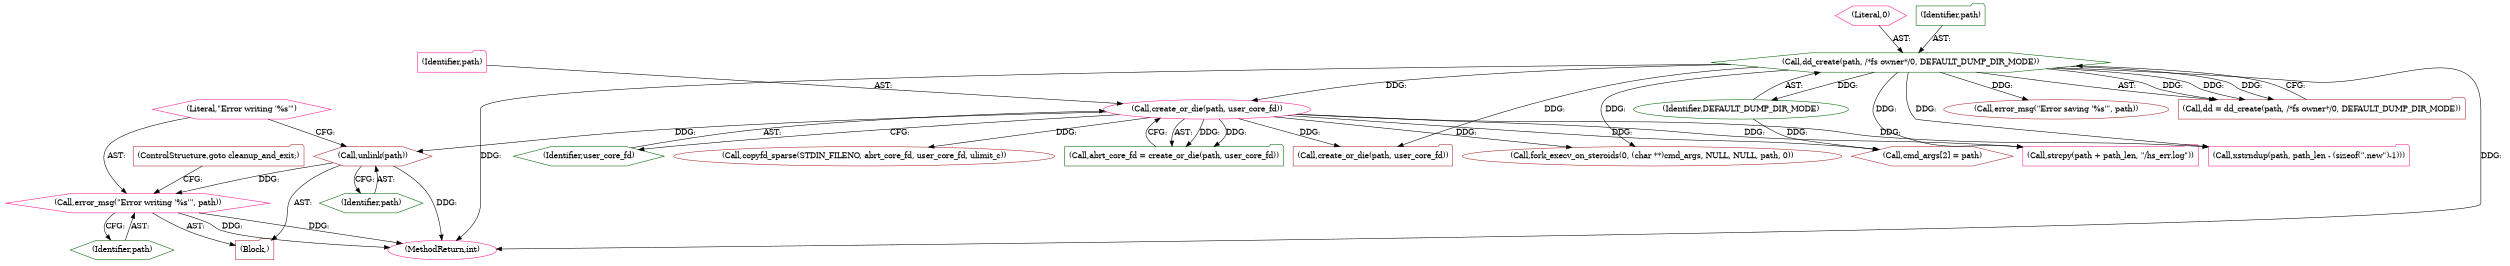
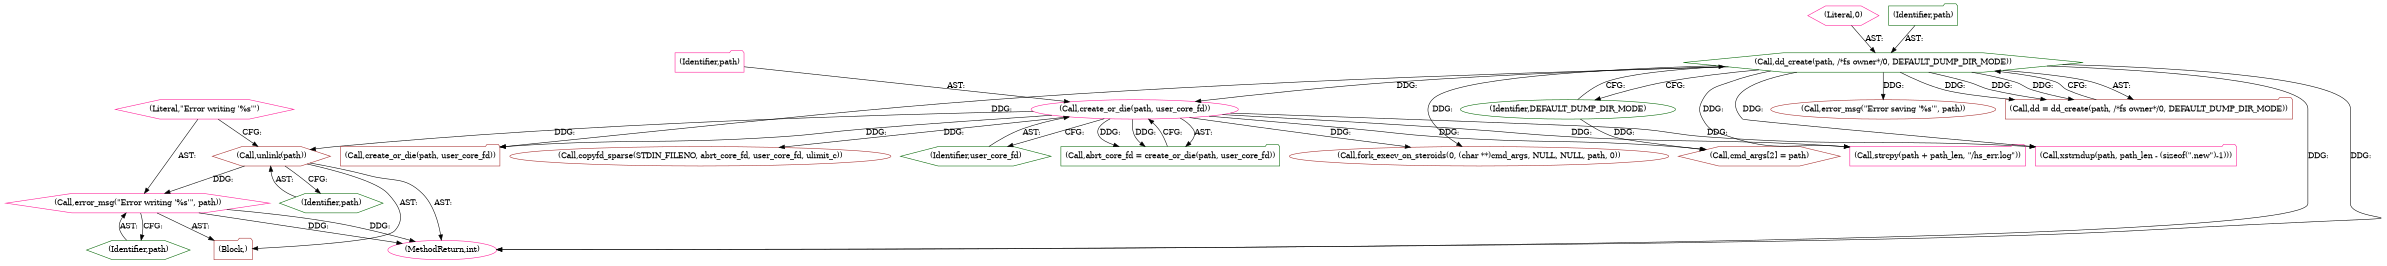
edge "(Identifier,DEFAULT_DUMP_DIR_MODE)" -> "(Call,dd_create(path, /*fs owner*/0, DEFAULT_DUMP_DIR_MODE))": label "AST: " -> "CFG: "
edge "(Call,dd_create(path, /*fs owner*/0, DEFAULT_DUMP_DIR_MODE))" -> "(Identifier,DEFAULT_DUMP_DIR_MODE)": label "DDG: " -> "CFG: "
node "(ControlStructure,goto cleanup_and_exit;)": removed
edge "(Call,unlink(path))" -> "(MethodReturn,int)": label "DDG: " -> "AST: "
